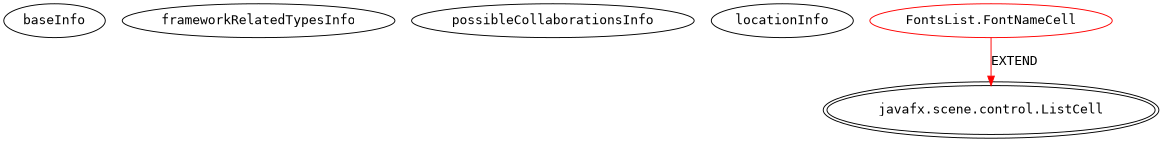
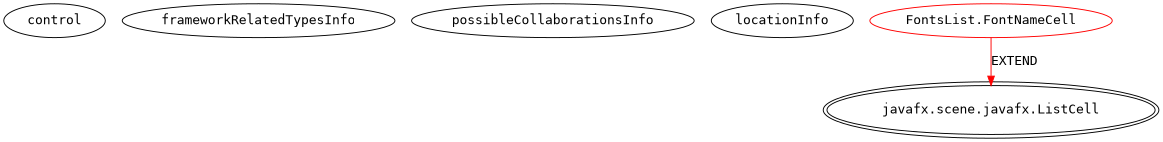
node "baseInfo": label "baseInfo" -> "control"
node "javafx.scene.control.ListCell": label "javafx.scene.control.ListCell" -> "javafx.scene.javafx.ListCell"
